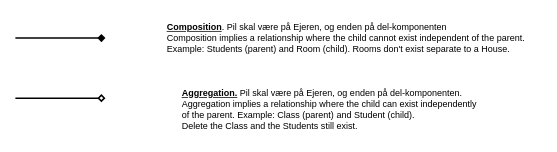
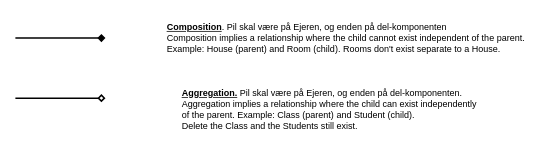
node "Composition. Pil skal være på Ejeren, og enden på del-komponenten Composition implies a relationship where the child cannot exist independent of the parent. Example: Students (parent) and Room (child). Rooms don't exist separate to a House.": label "Composition. Pil skal være på Ejeren, og enden på del-komponenten Composition implies a relationship where the child cannot exist independent of the parent. Example: Students (parent) and Room (child). Rooms don't exist separate to a House." -> "Composition. Pil skal være på Ejeren, og enden på del-komponenten Composition implies a relationship where the child cannot exist independent of the parent. Example: House (parent) and Room (child). Rooms don't exist separate to a House."
